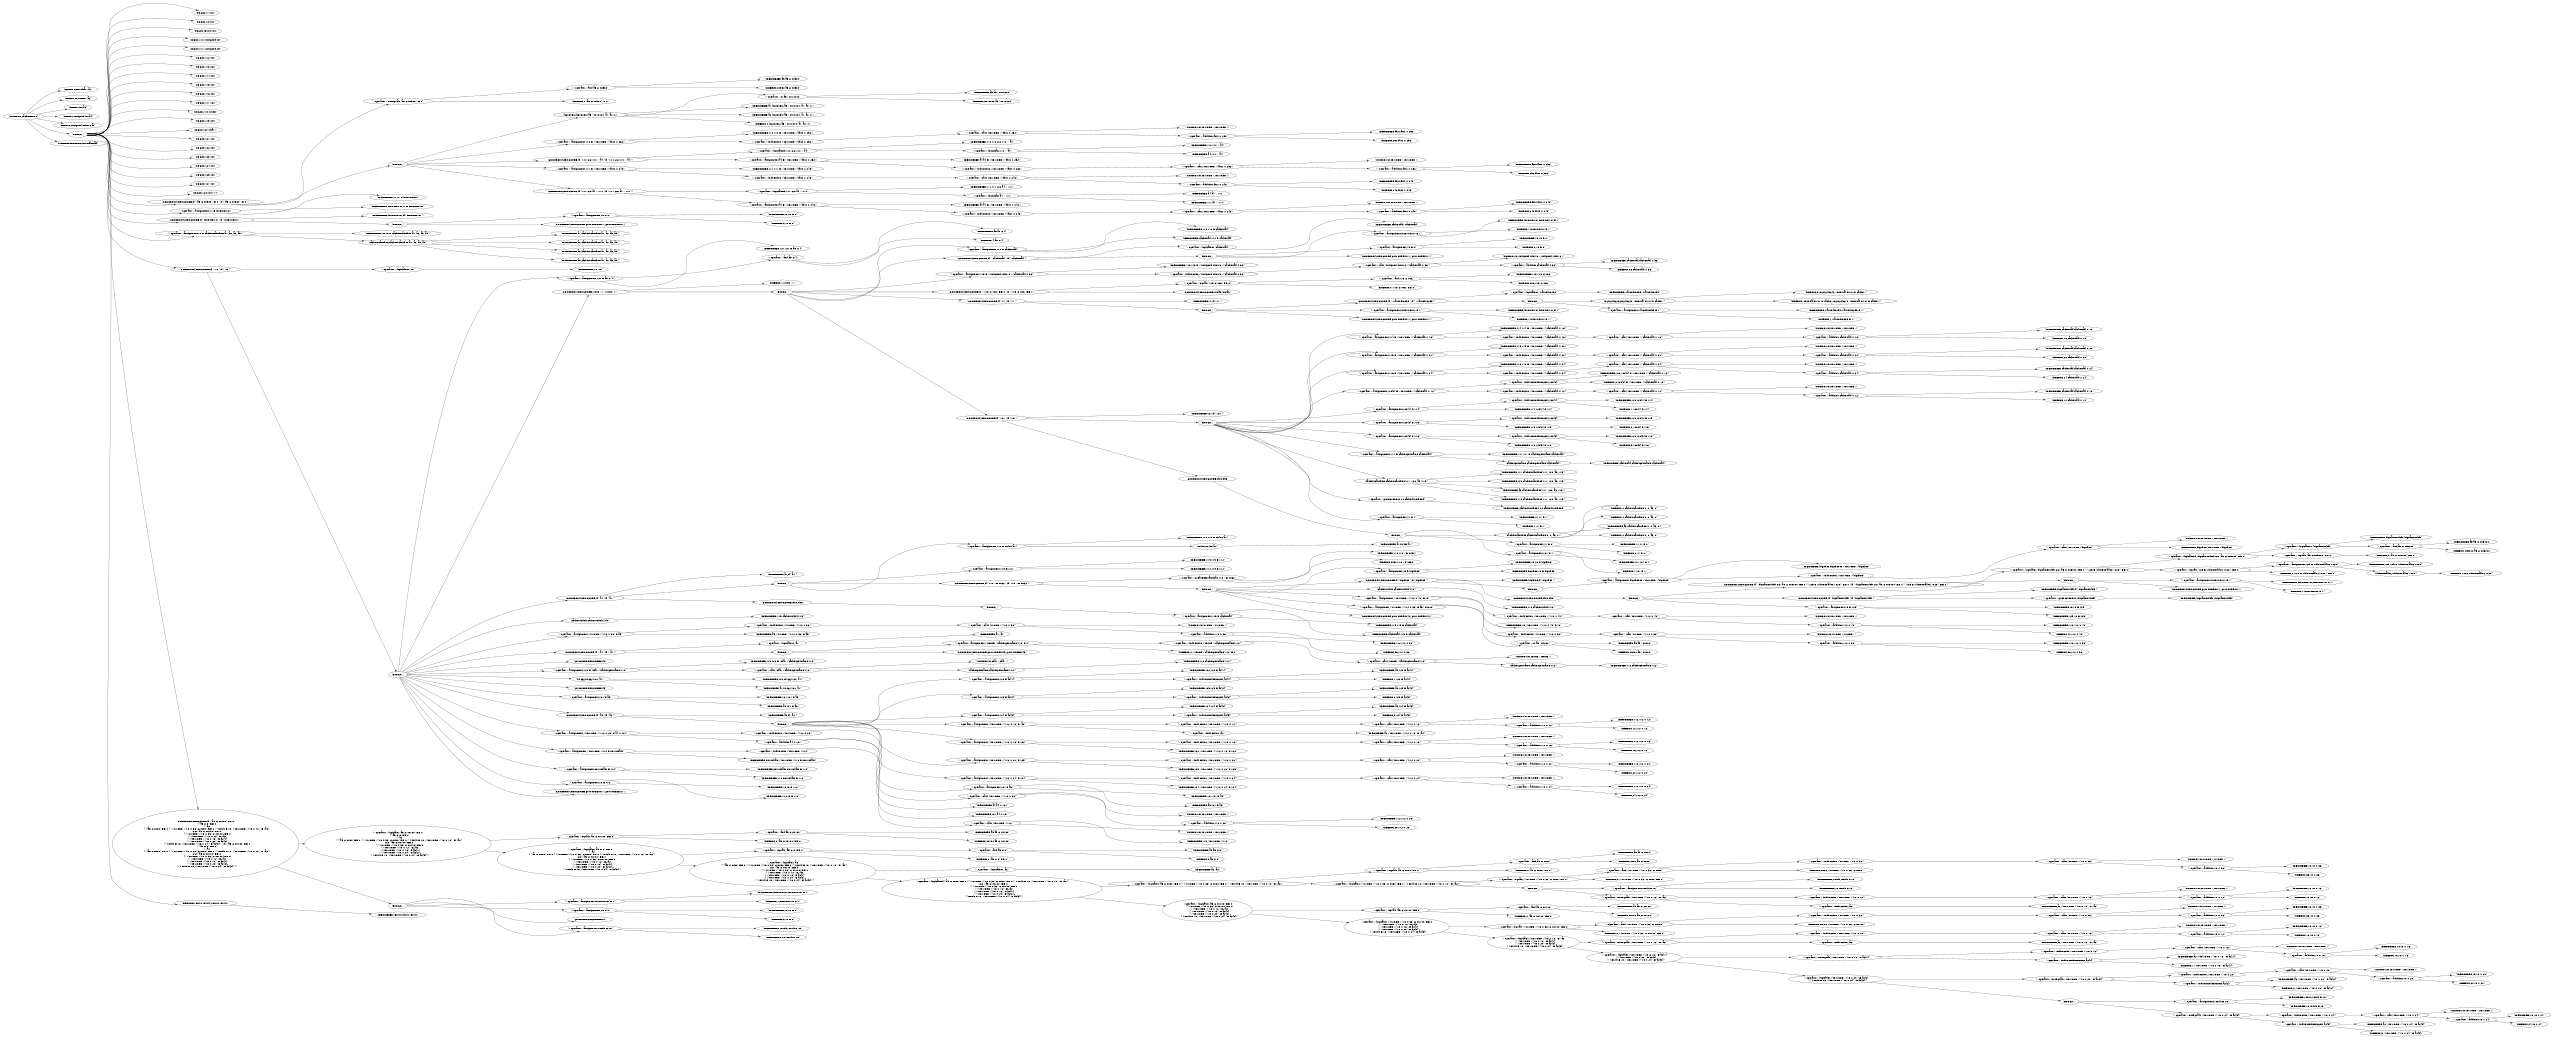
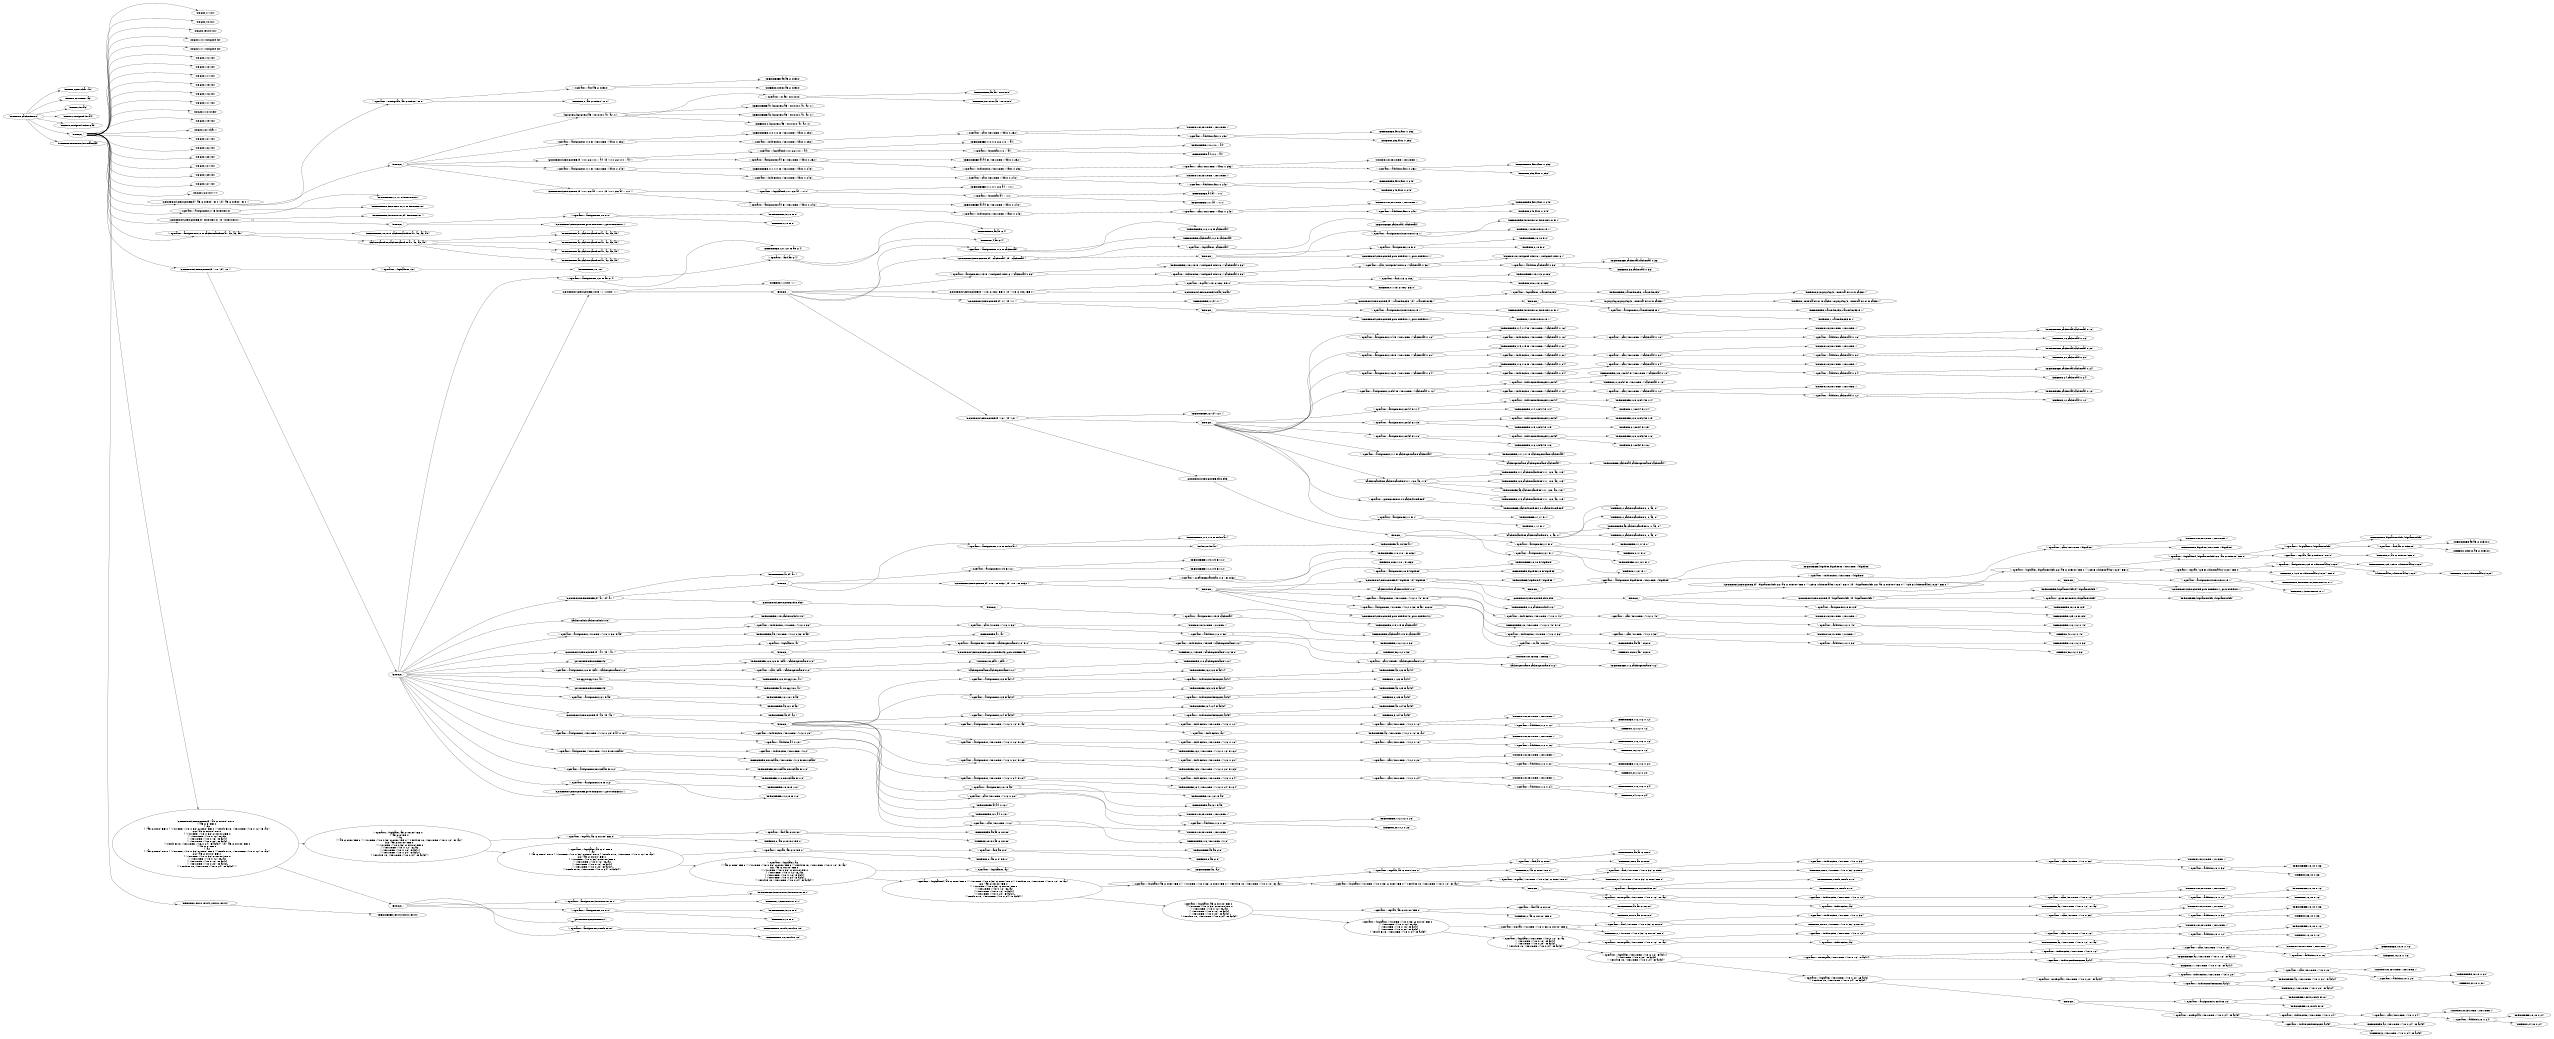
node "(CONTROL_STRUCTURE,if ( a1 ),if ( a1 ))": label "(CONTROL_STRUCTURE,if ( a1 ),if ( a1 ))" -> "(CONTROL_IDENTIFIER,if ( a1 ),if ( a1 ))"
